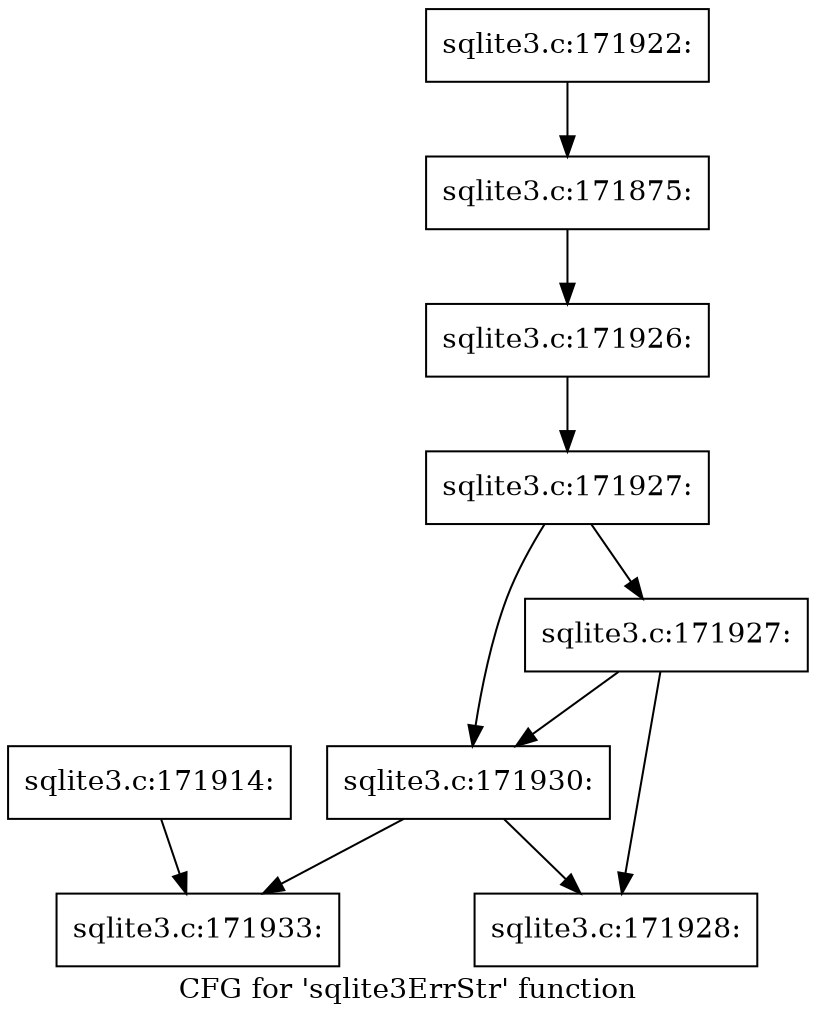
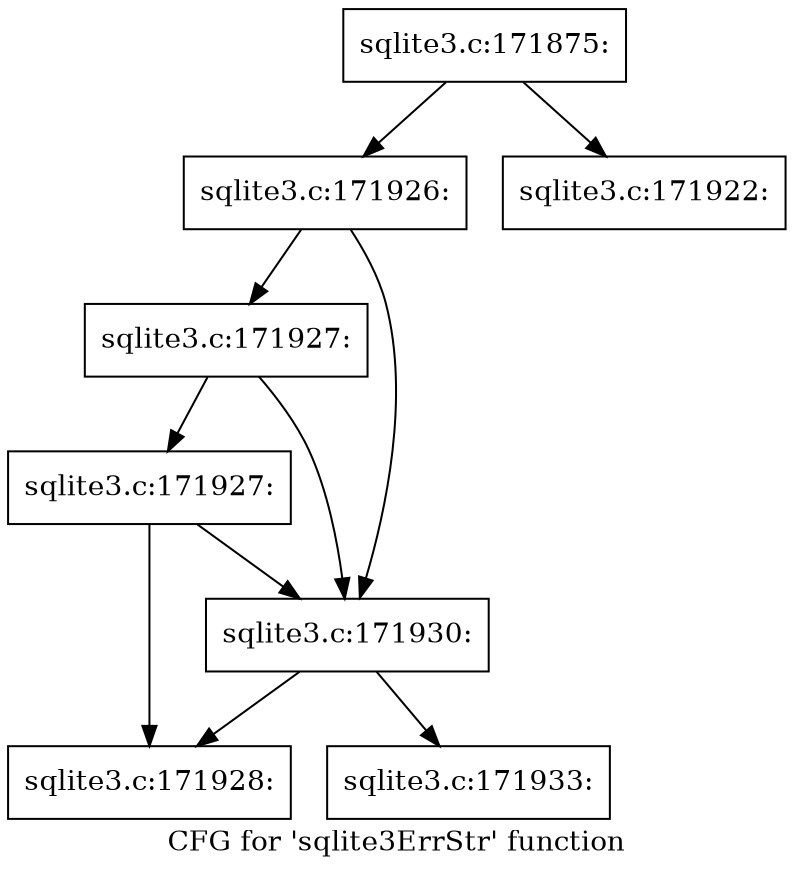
edge "sqlite3.c:171922:" -> "sqlite3.c:171875:": reversed
edge "sqlite3.c:171926:" -> "sqlite3.c:171930:": added
node "sqlite3.c:171914:": removed
